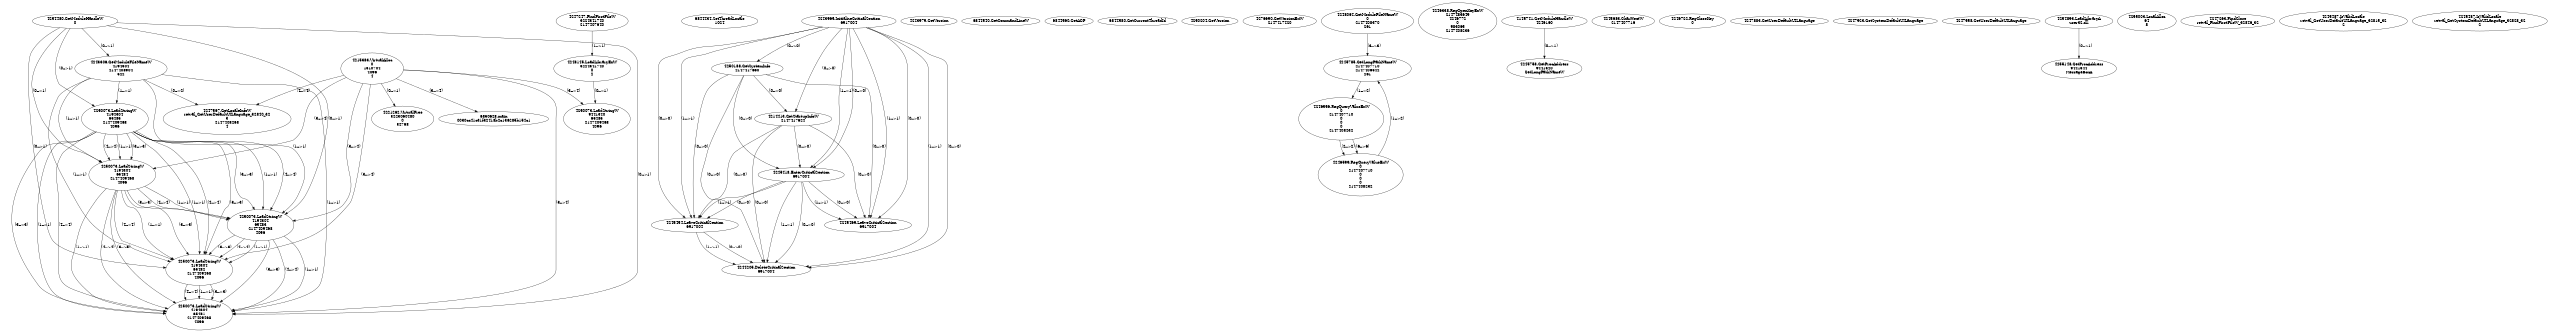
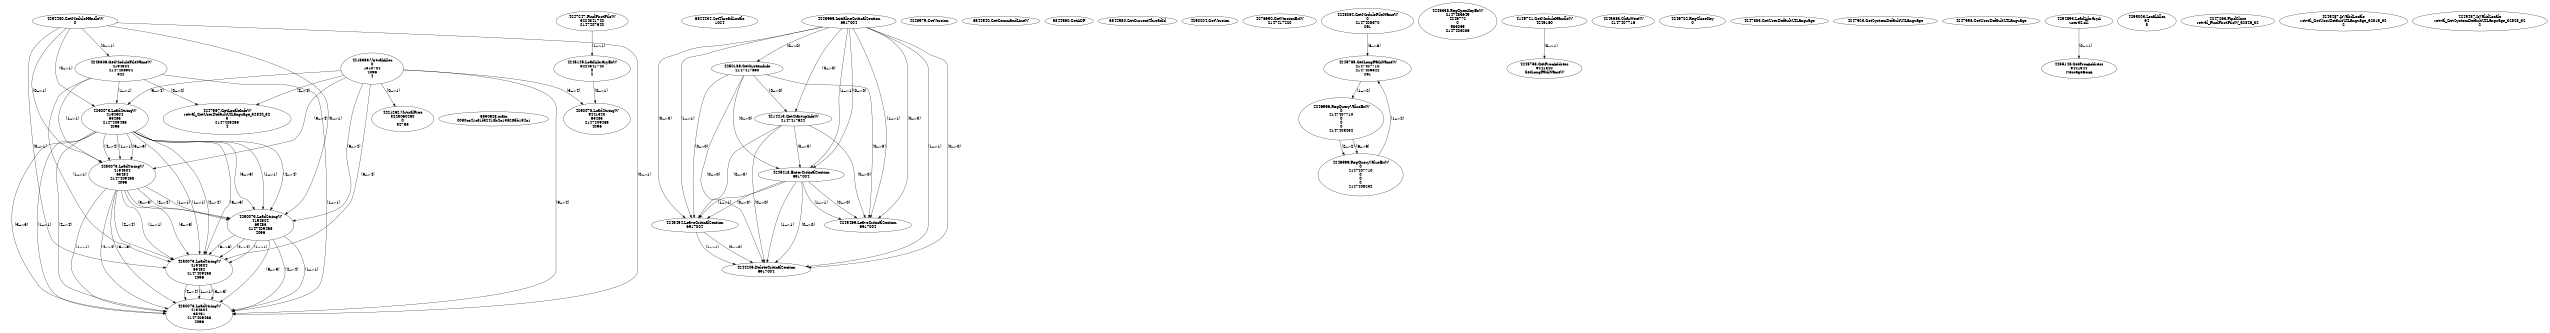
edge "4215383.VirtualAlloc 0 1310704 4096 4" -> "6850628.main 0030cc41c31f32418b2c136285b154c1": now "4215383.VirtualAlloc 0 1310704 4096 4" -> "4250073.LoadStringW 4194304 65485 2147409468 4096"
edge "4243306.GetModuleFileNameW 4194304 2147408904 522" -> "4250073.LoadStringW 4194304 65483 2147409468 4096": removed, label "(1-->1)"
